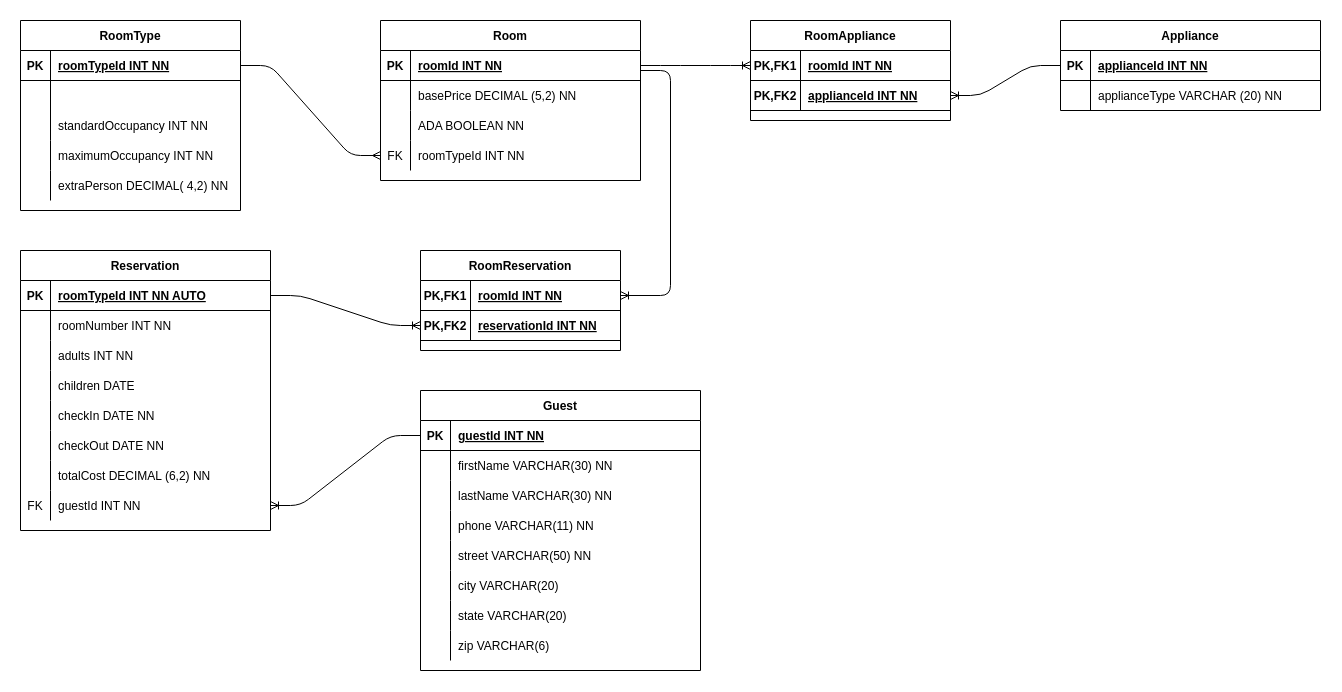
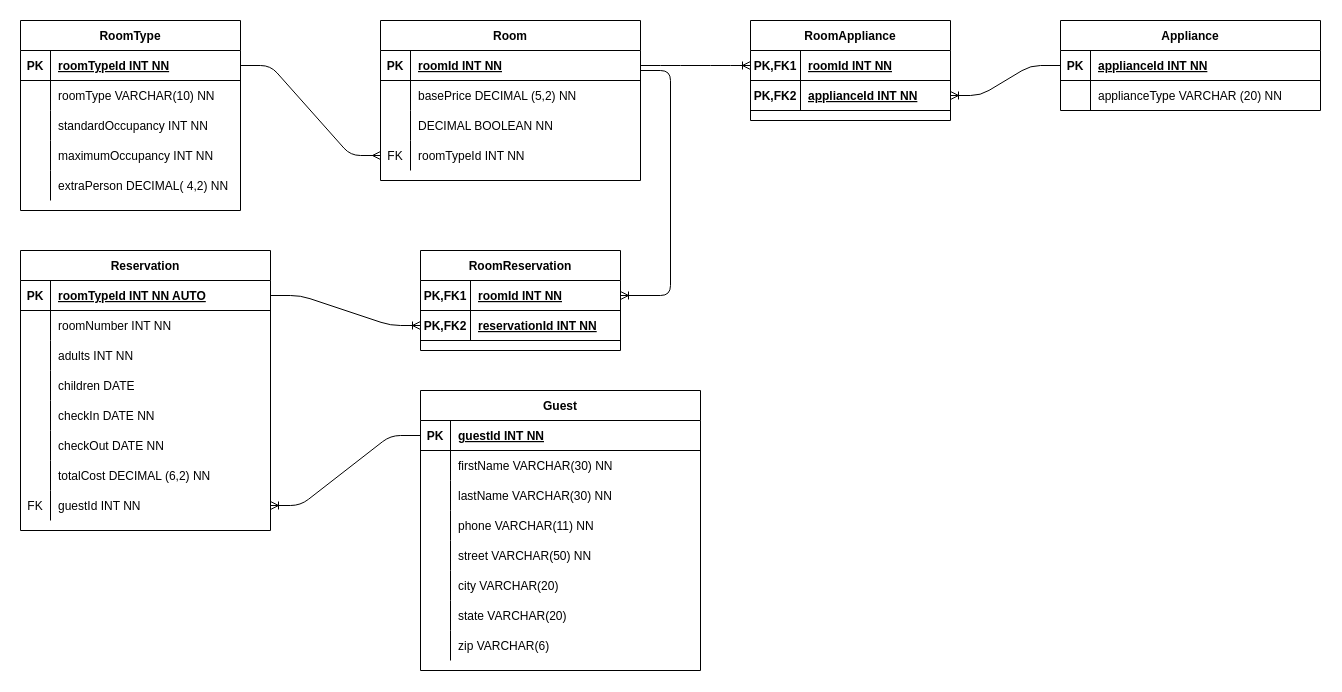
node "roomType VARCHAR(10) NN": added
node "ADA BOOLEAN NN": label "ADA BOOLEAN NN" -> "DECIMAL BOOLEAN NN"
